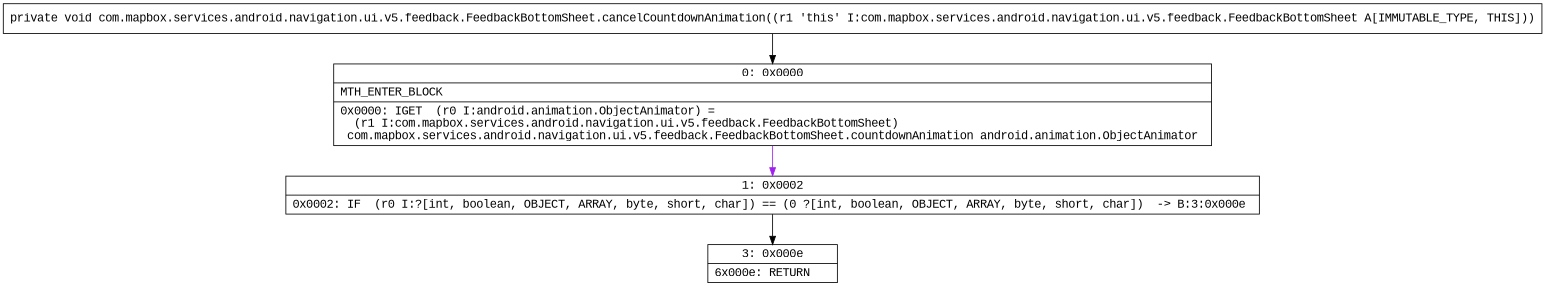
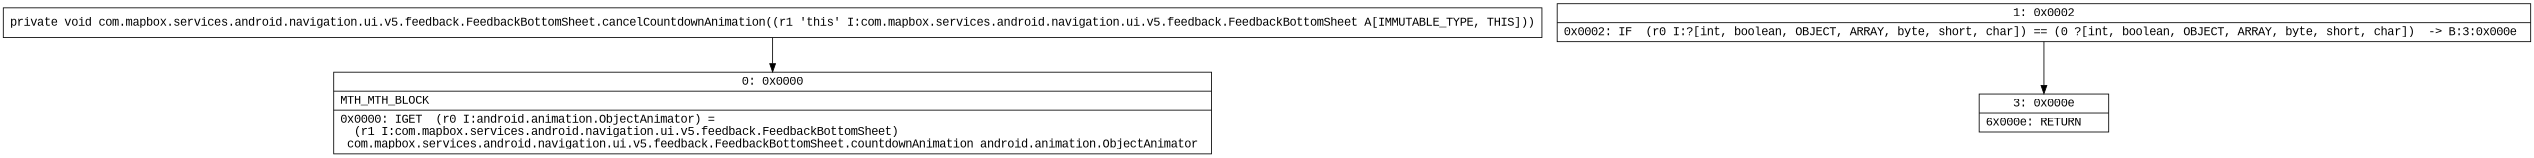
node "0: 0x0000": text "MTH_ENTER_BLOCK" -> "MTH_MTH_BLOCK"
edge "0: 0x0000" -> "1: 0x0002": removed
